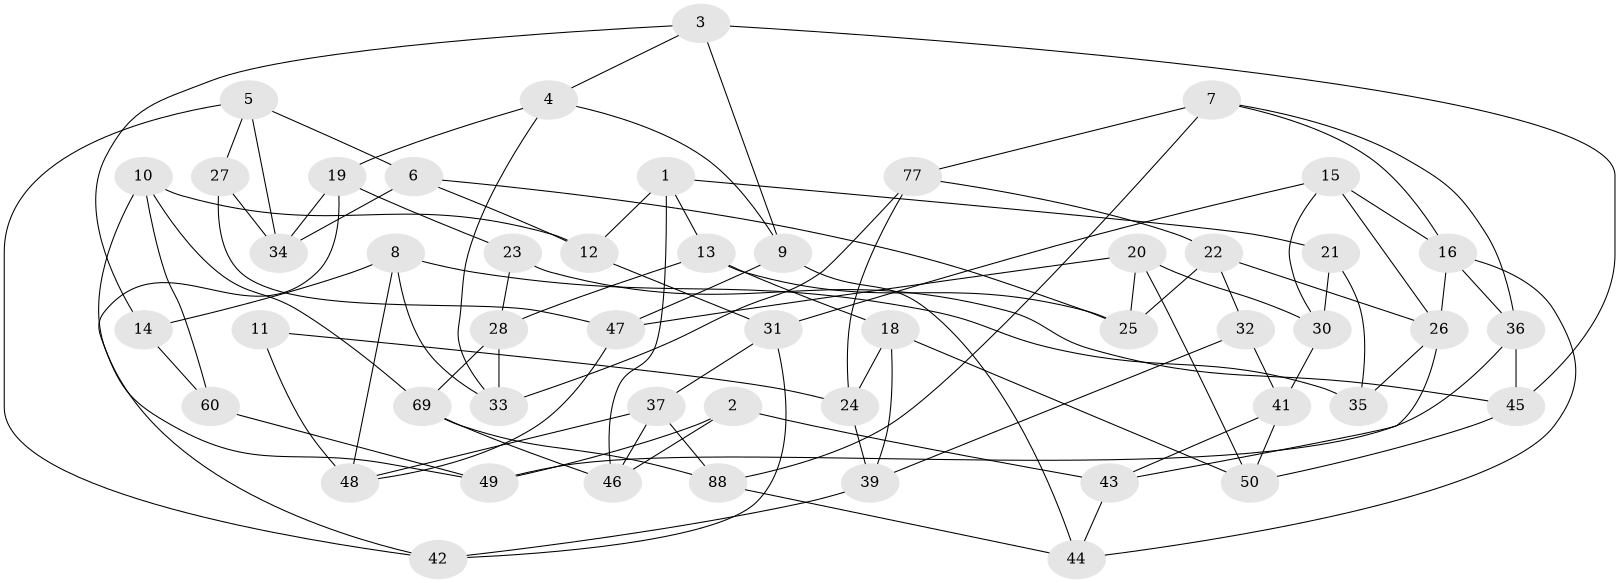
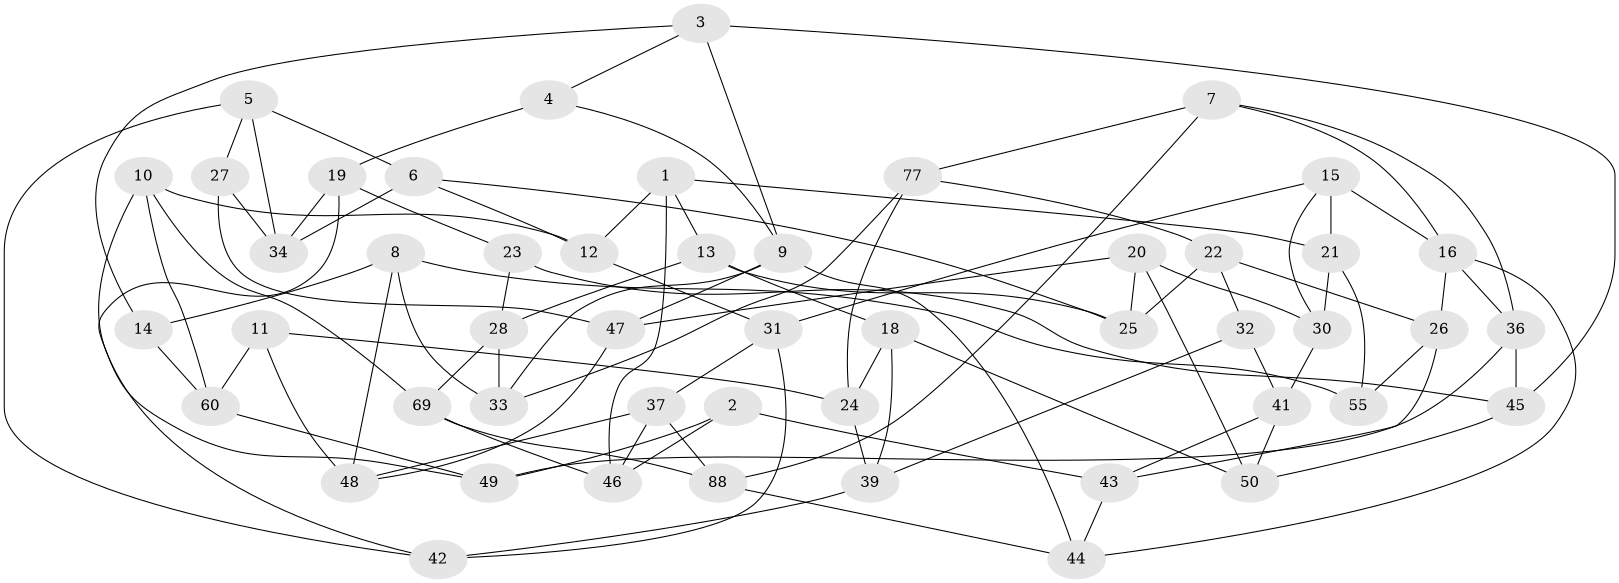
edge "4" -- "33": now "9" -- "33"
edge "15" -- "26": now "15" -- "21"
edge "11" -- "60": added
node "35": label "35" -> "55"
